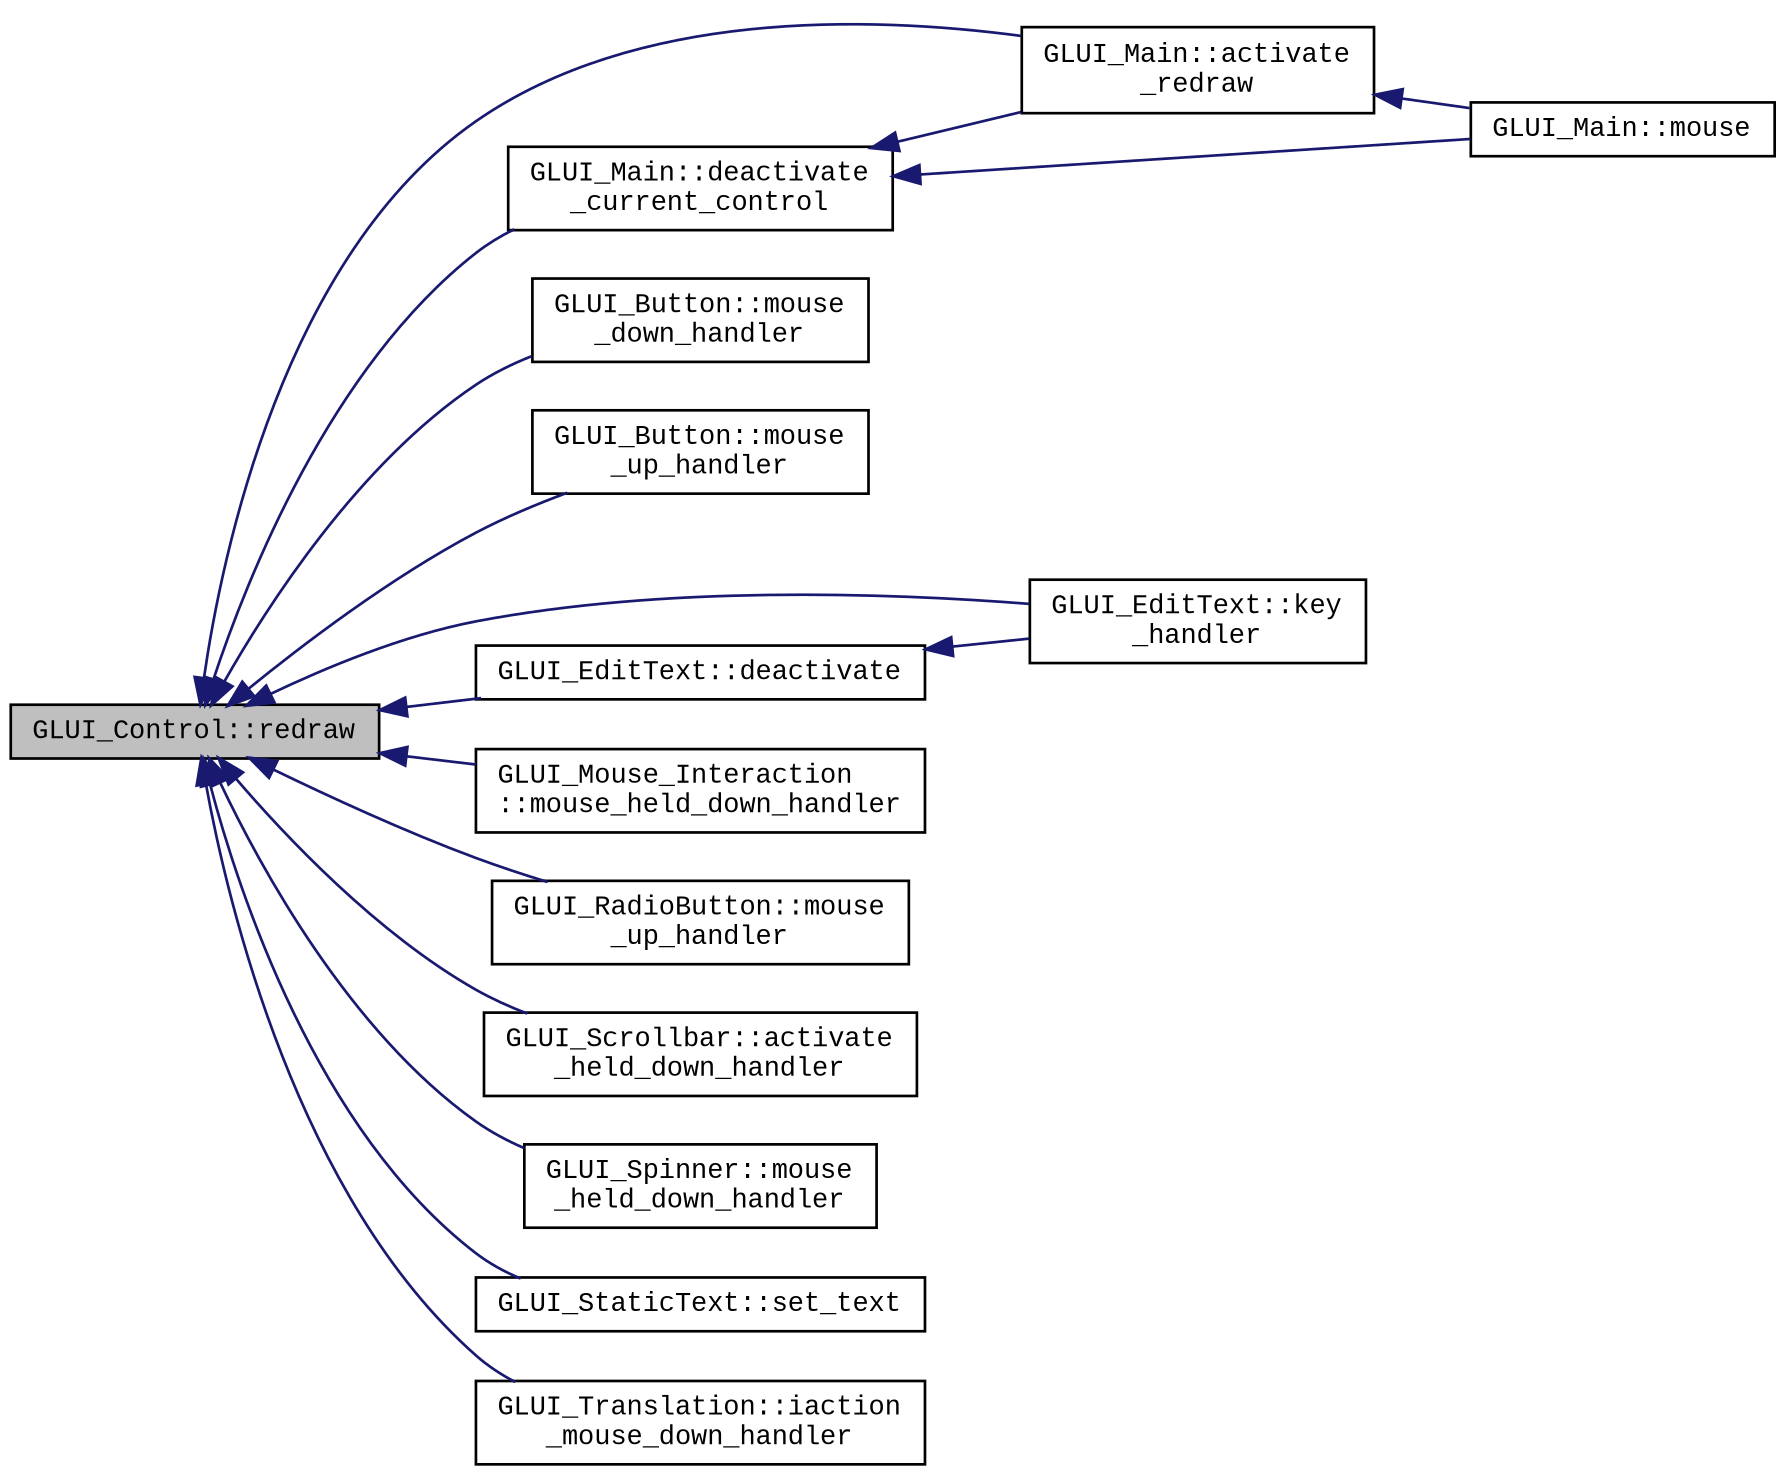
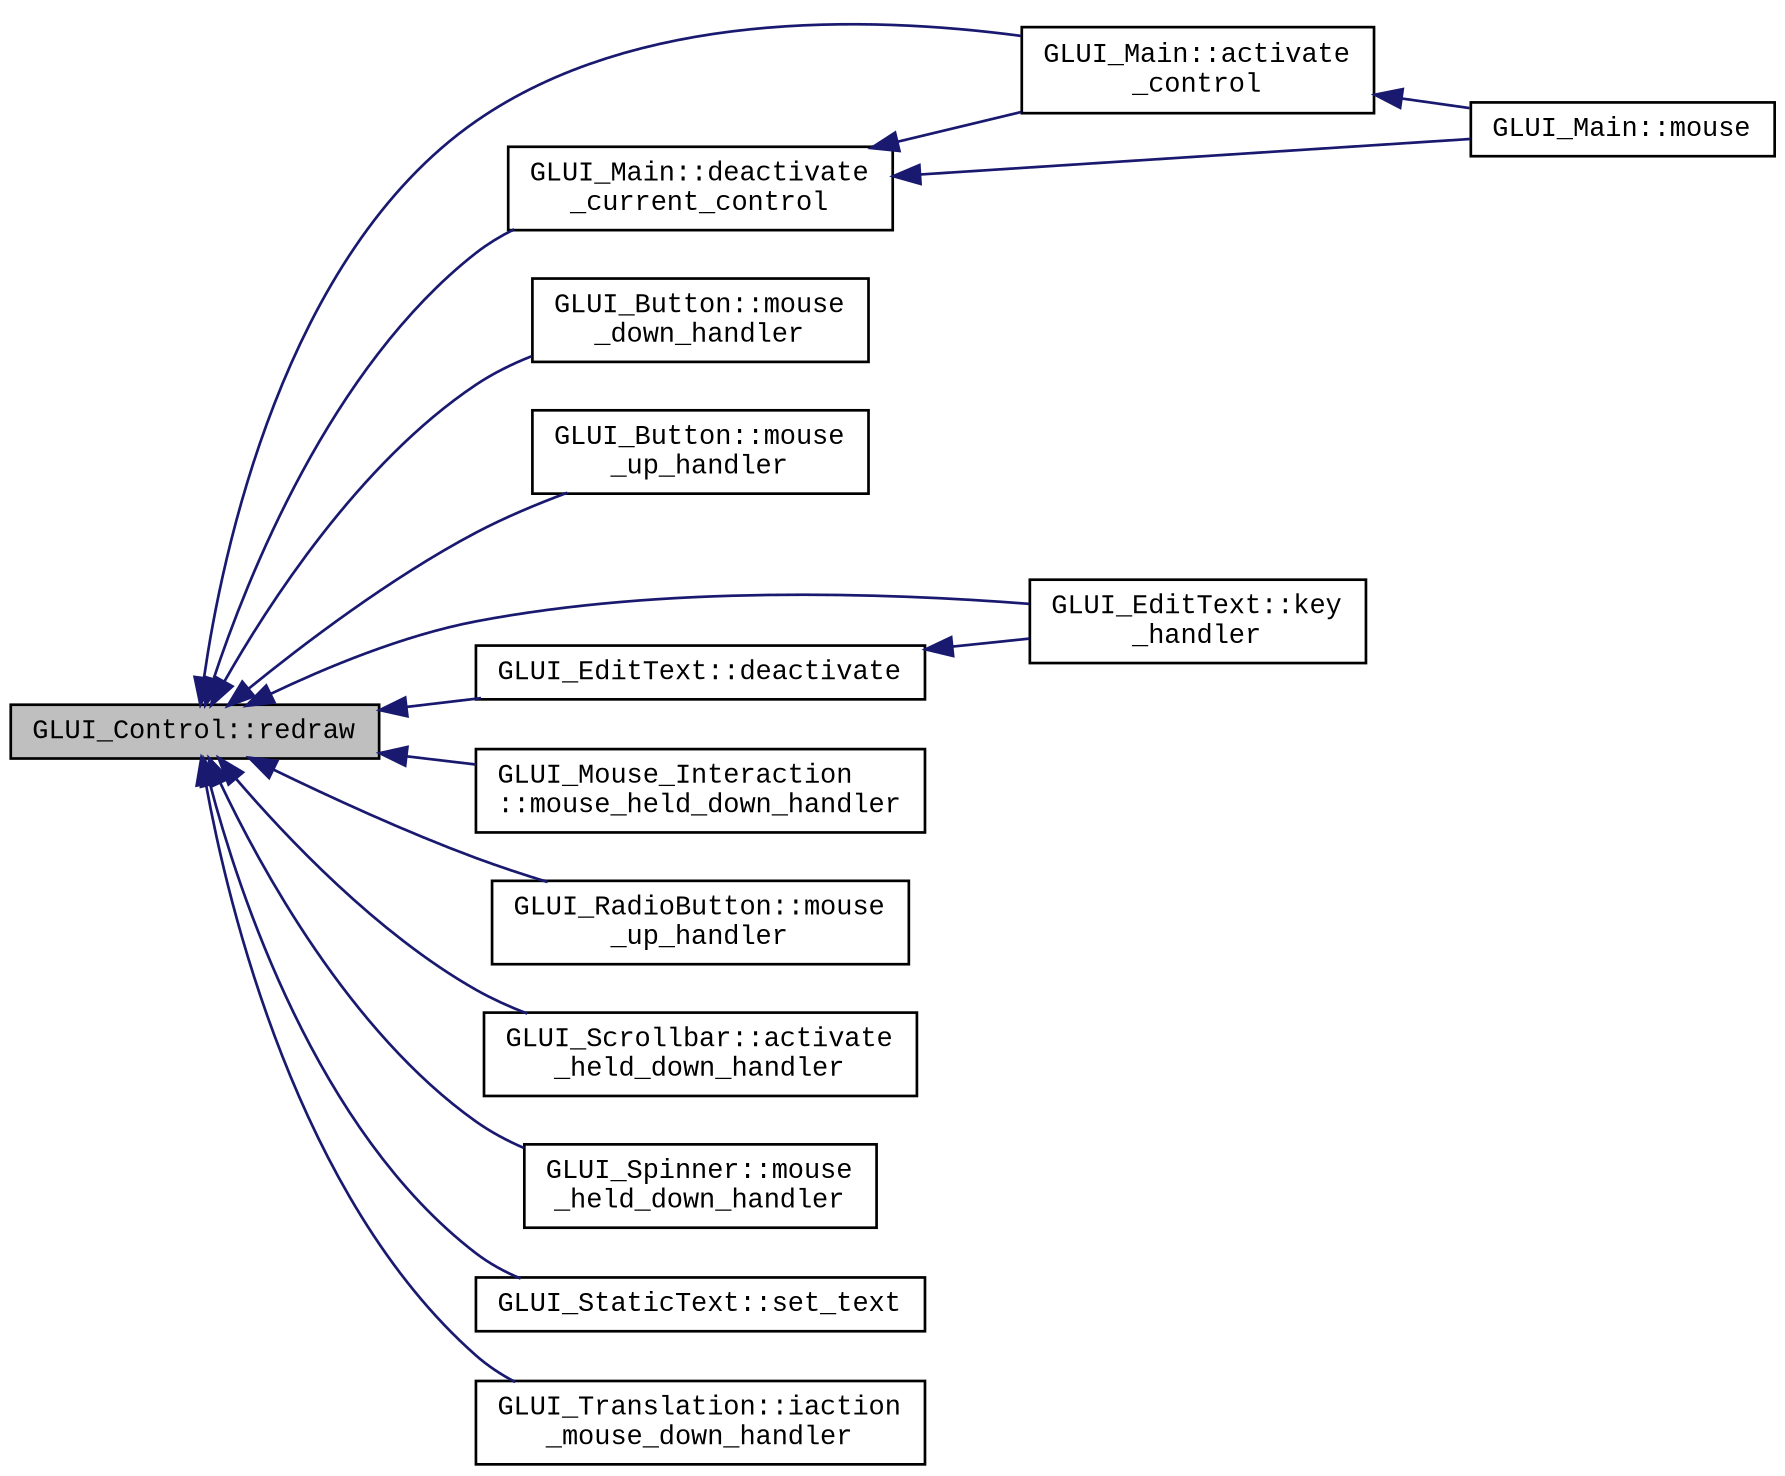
node "GLUI_Main::activate _redraw": label "GLUI_Main::activate _redraw" -> "GLUI_Main::activate _control"
